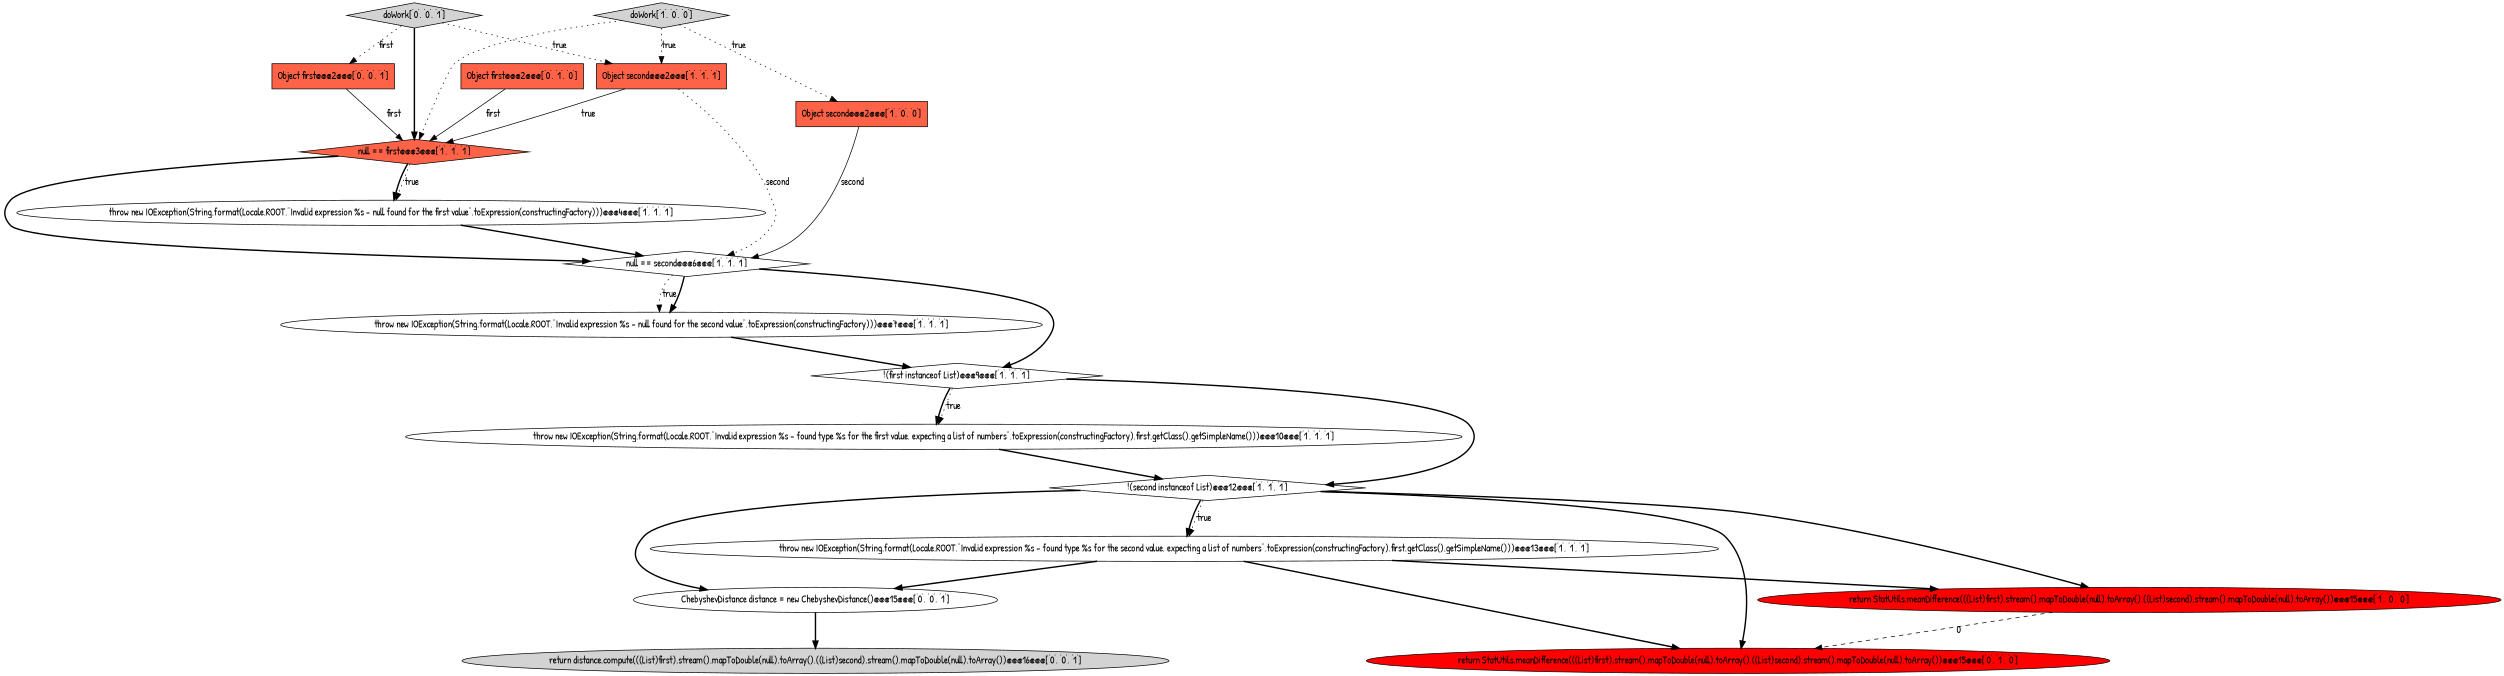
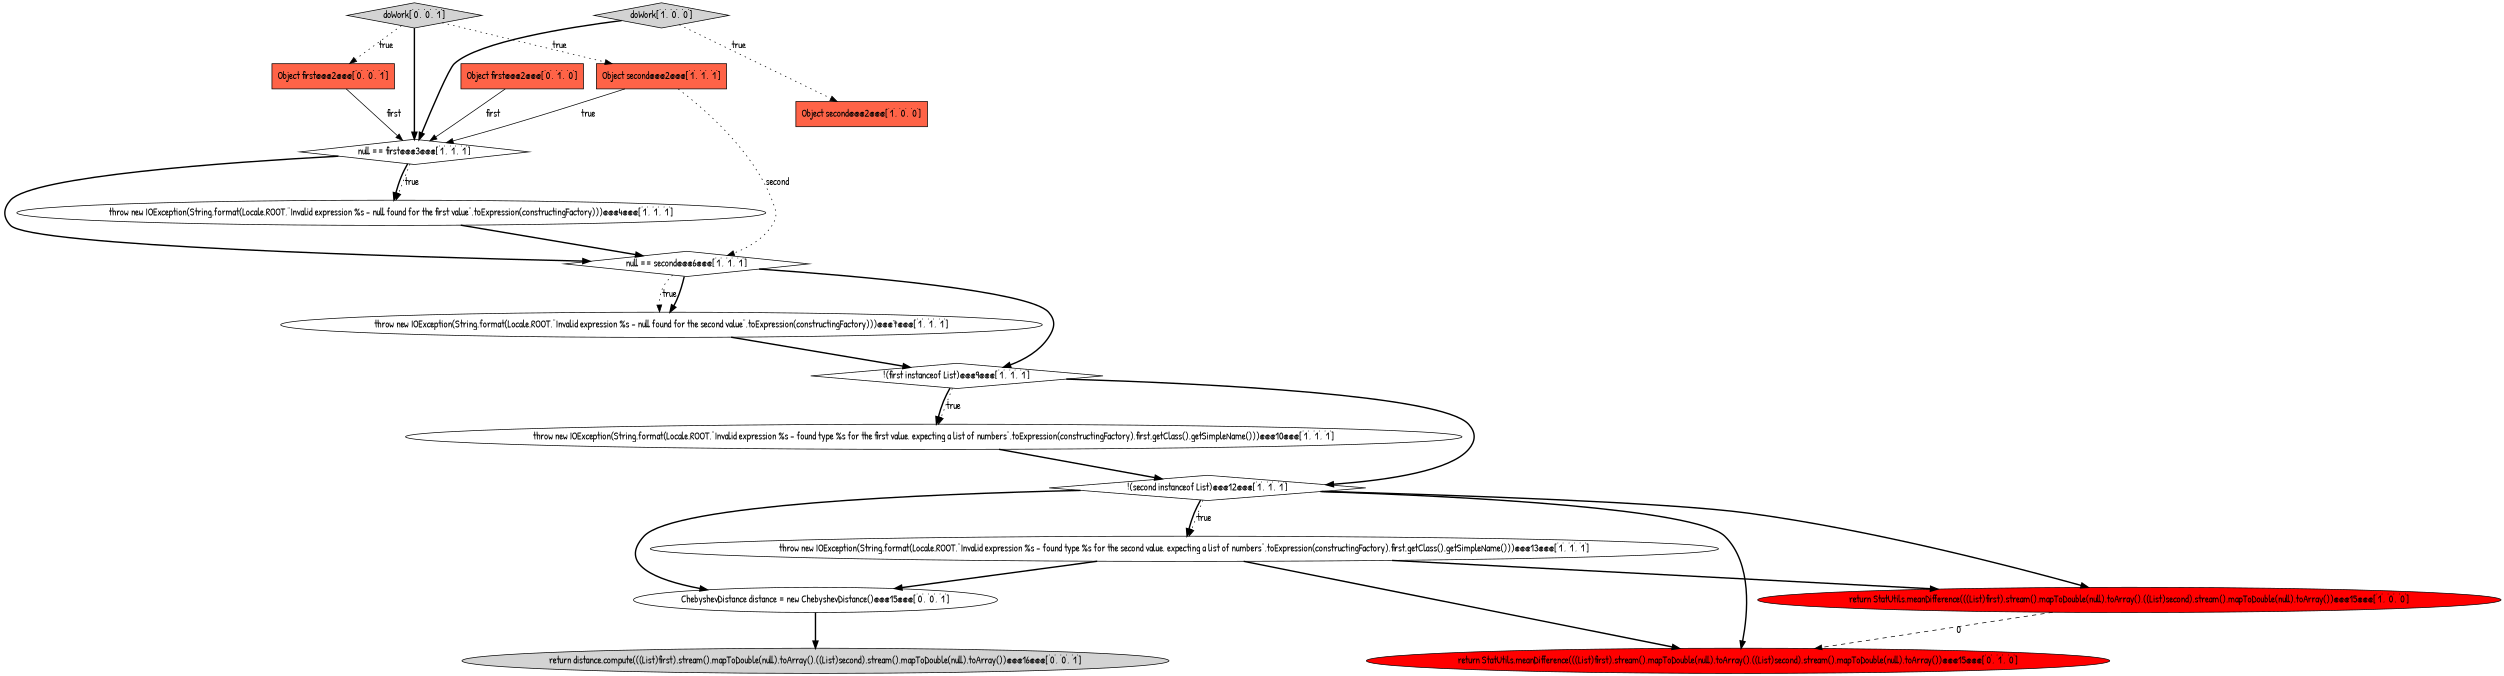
edge "doWork['1', '0', '0']" -> "Object second@@@2@@@['1', '1', '1']": removed, label "true"
edge "doWork['1', '0', '0']" -> "null == first@@@3@@@['1', '1', '1']": style dotted -> bold
edge "doWork['0', '0', '1']" -> "Object first@@@2@@@['0', '0', '1']": label "first" -> "true"
node "null == first@@@3@@@['1', '1', '1']": fillcolor tomato -> white
edge "Object second@@@2@@@['1', '0', '0']" -> "null == second@@@6@@@['1', '1', '1']": removed, label "second"
